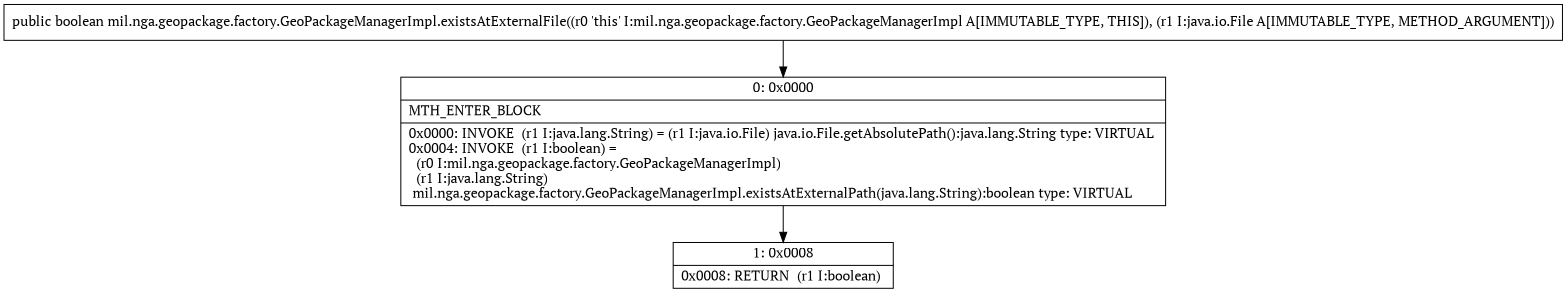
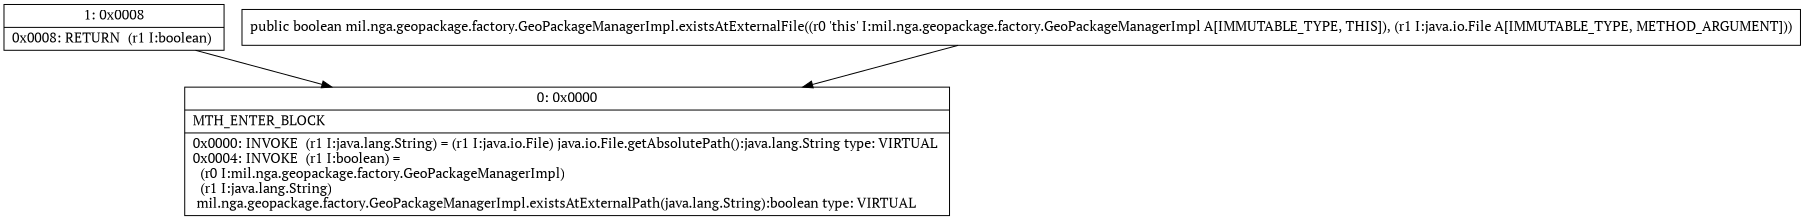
edge "0: 0x0000" -> "1: 0x0008": reversed
